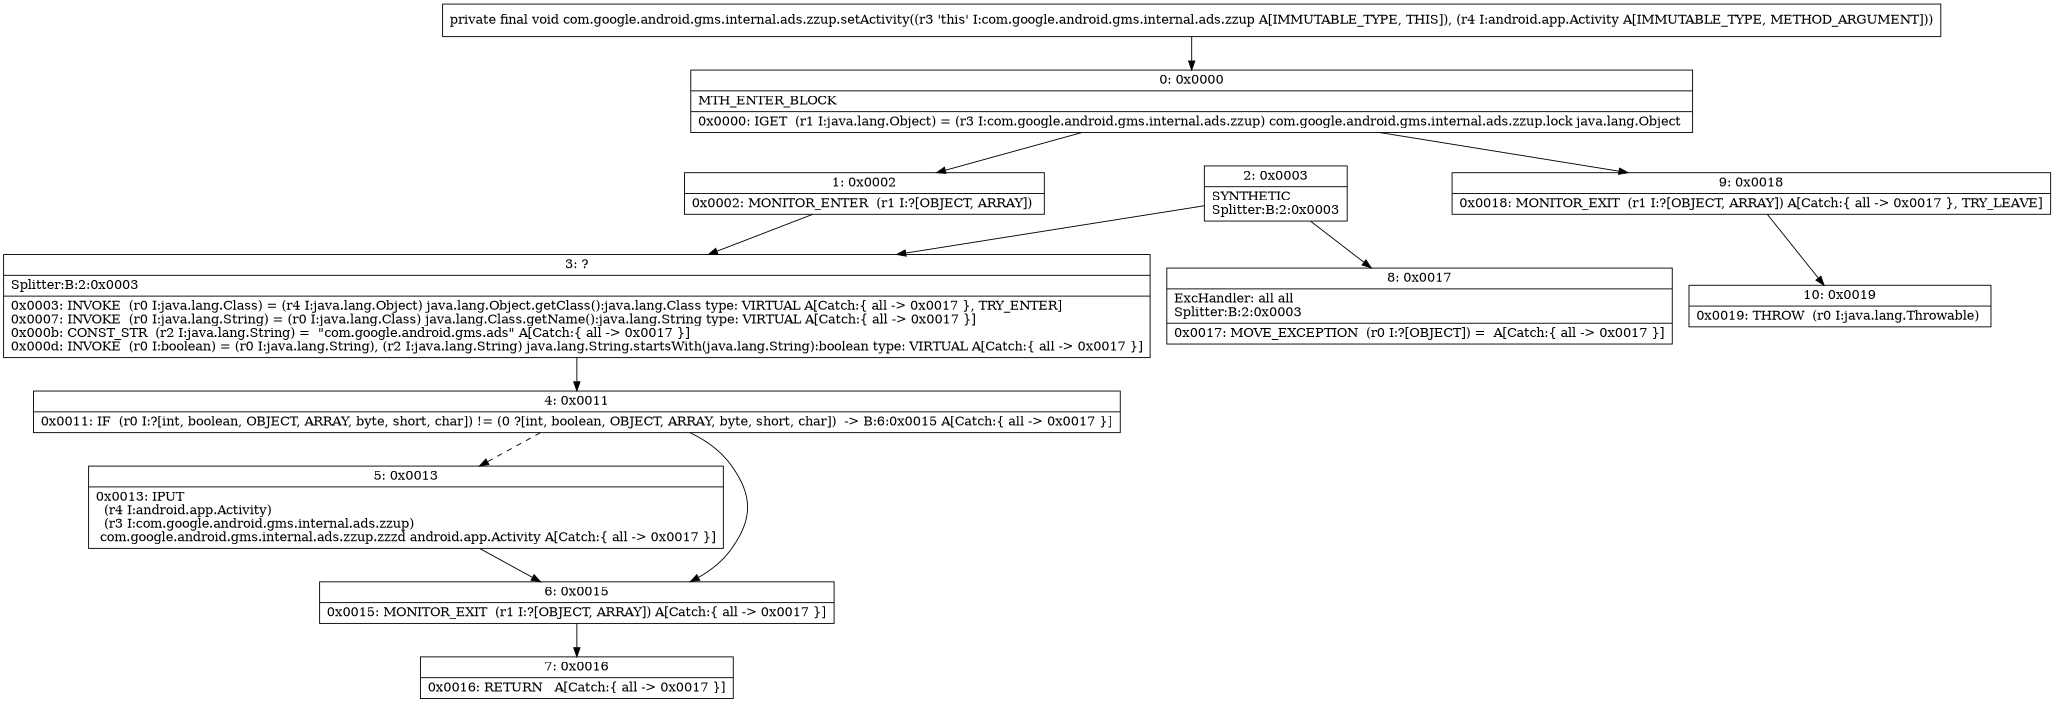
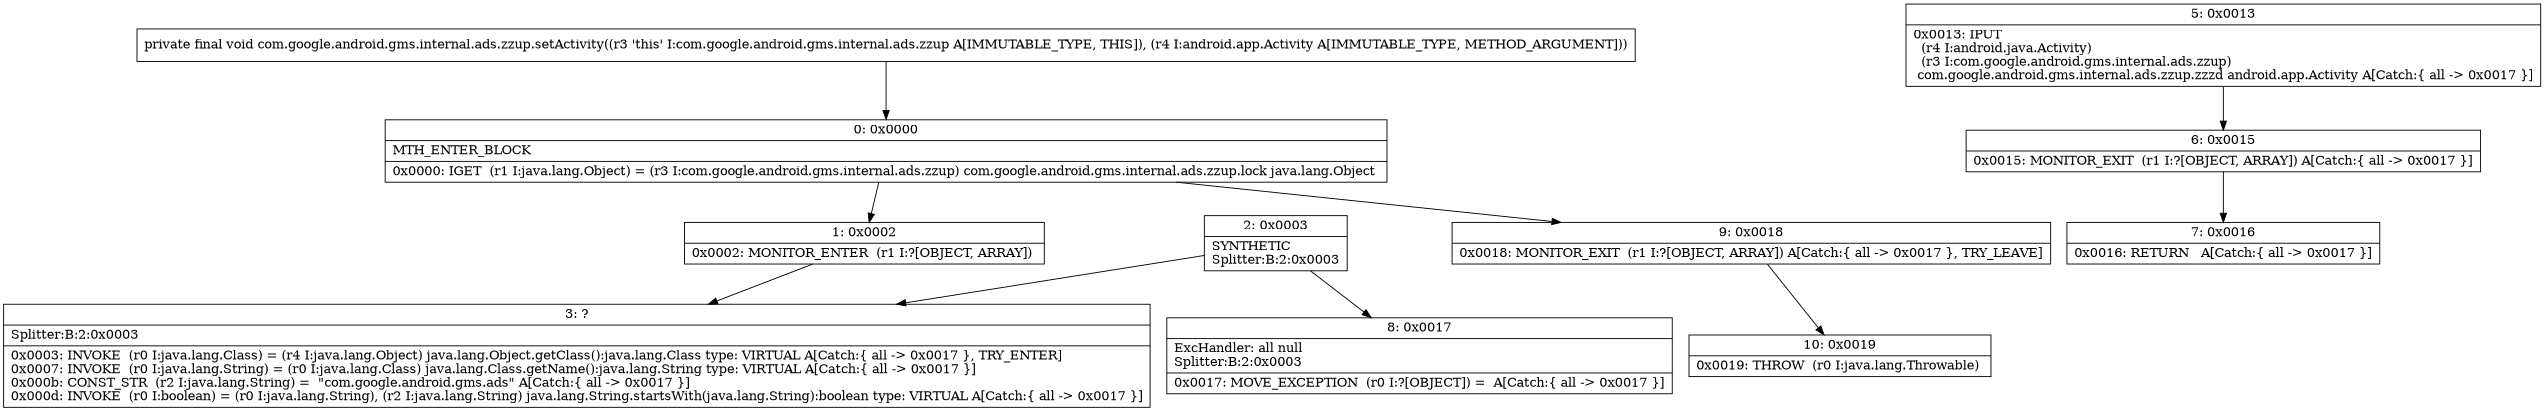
node "8: 0x0017": text "ExcHandler: all all" -> "ExcHandler: all null"
node "4: 0x0011": removed
node "5: 0x0013": text "(r4 I:android.app.Activity)" -> "(r4 I:android.java.Activity)"
